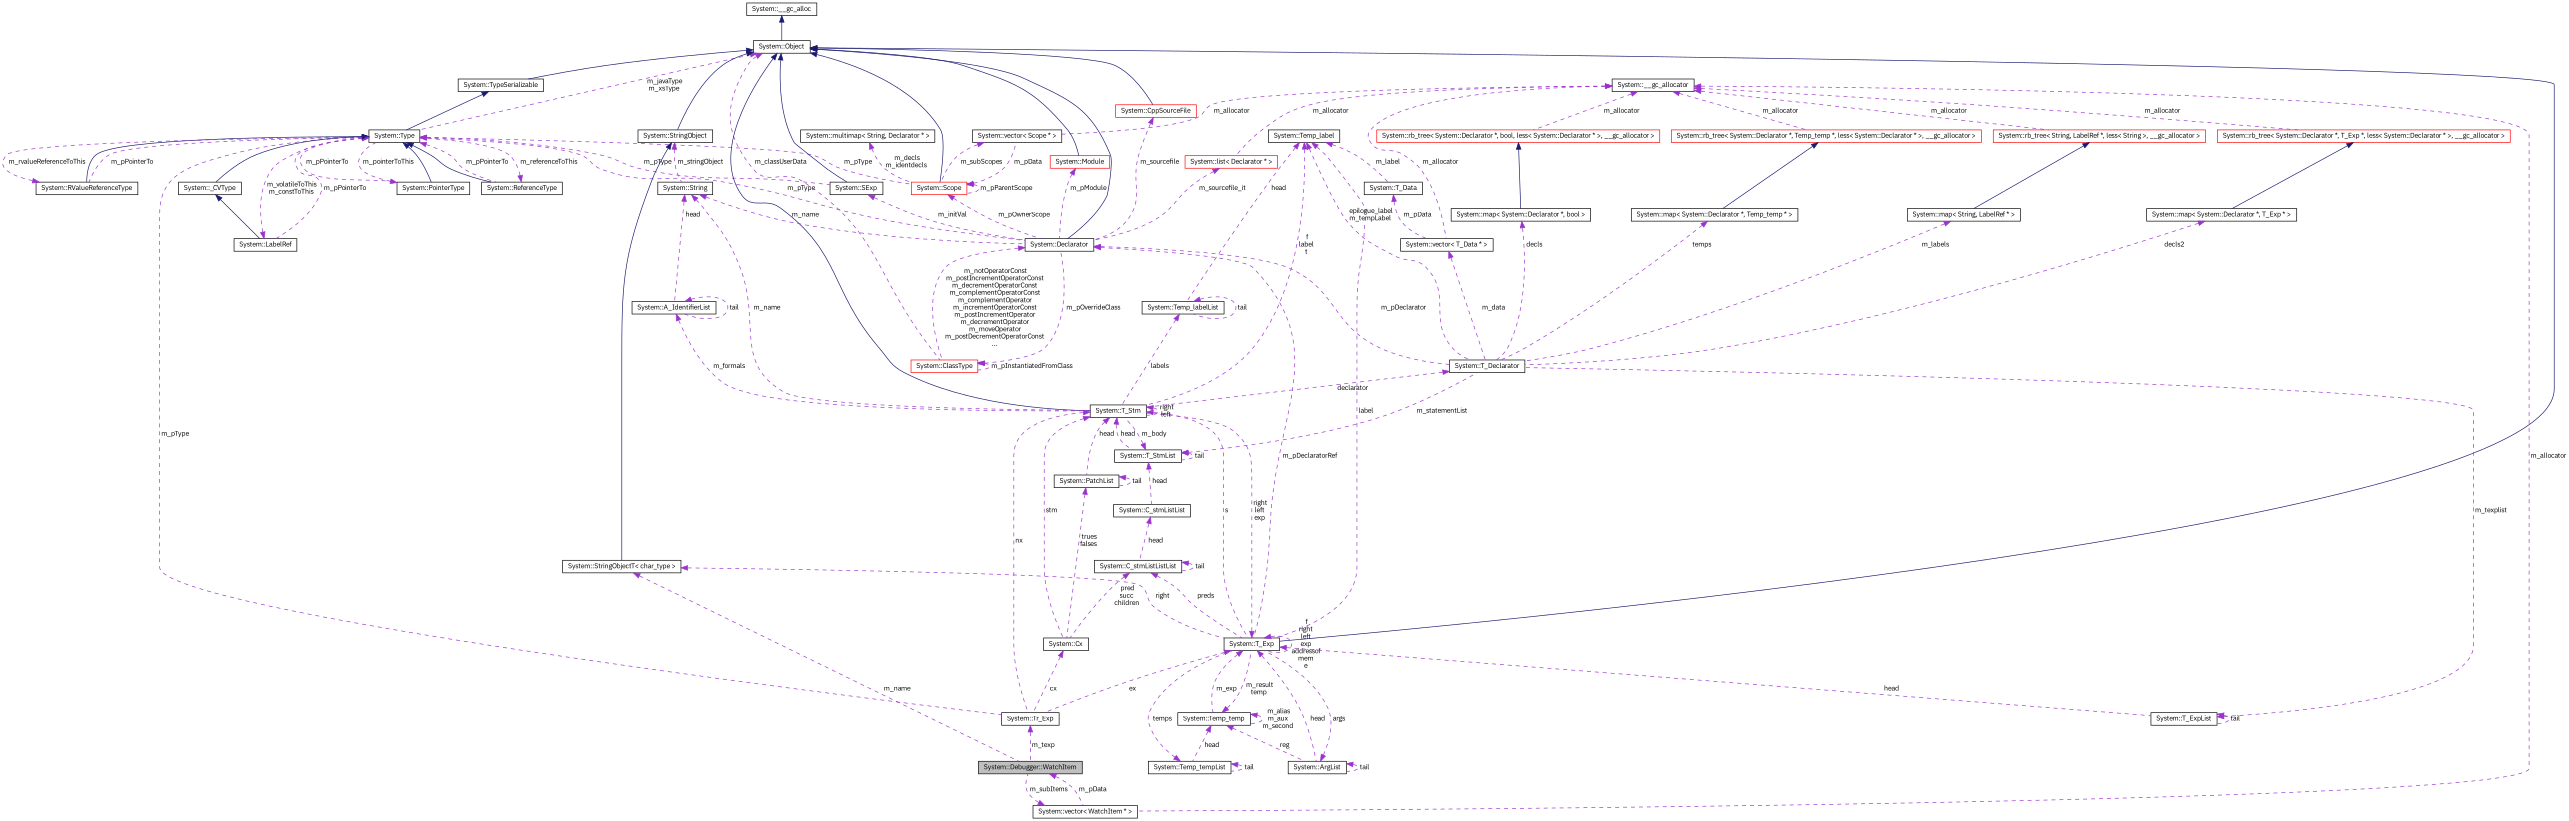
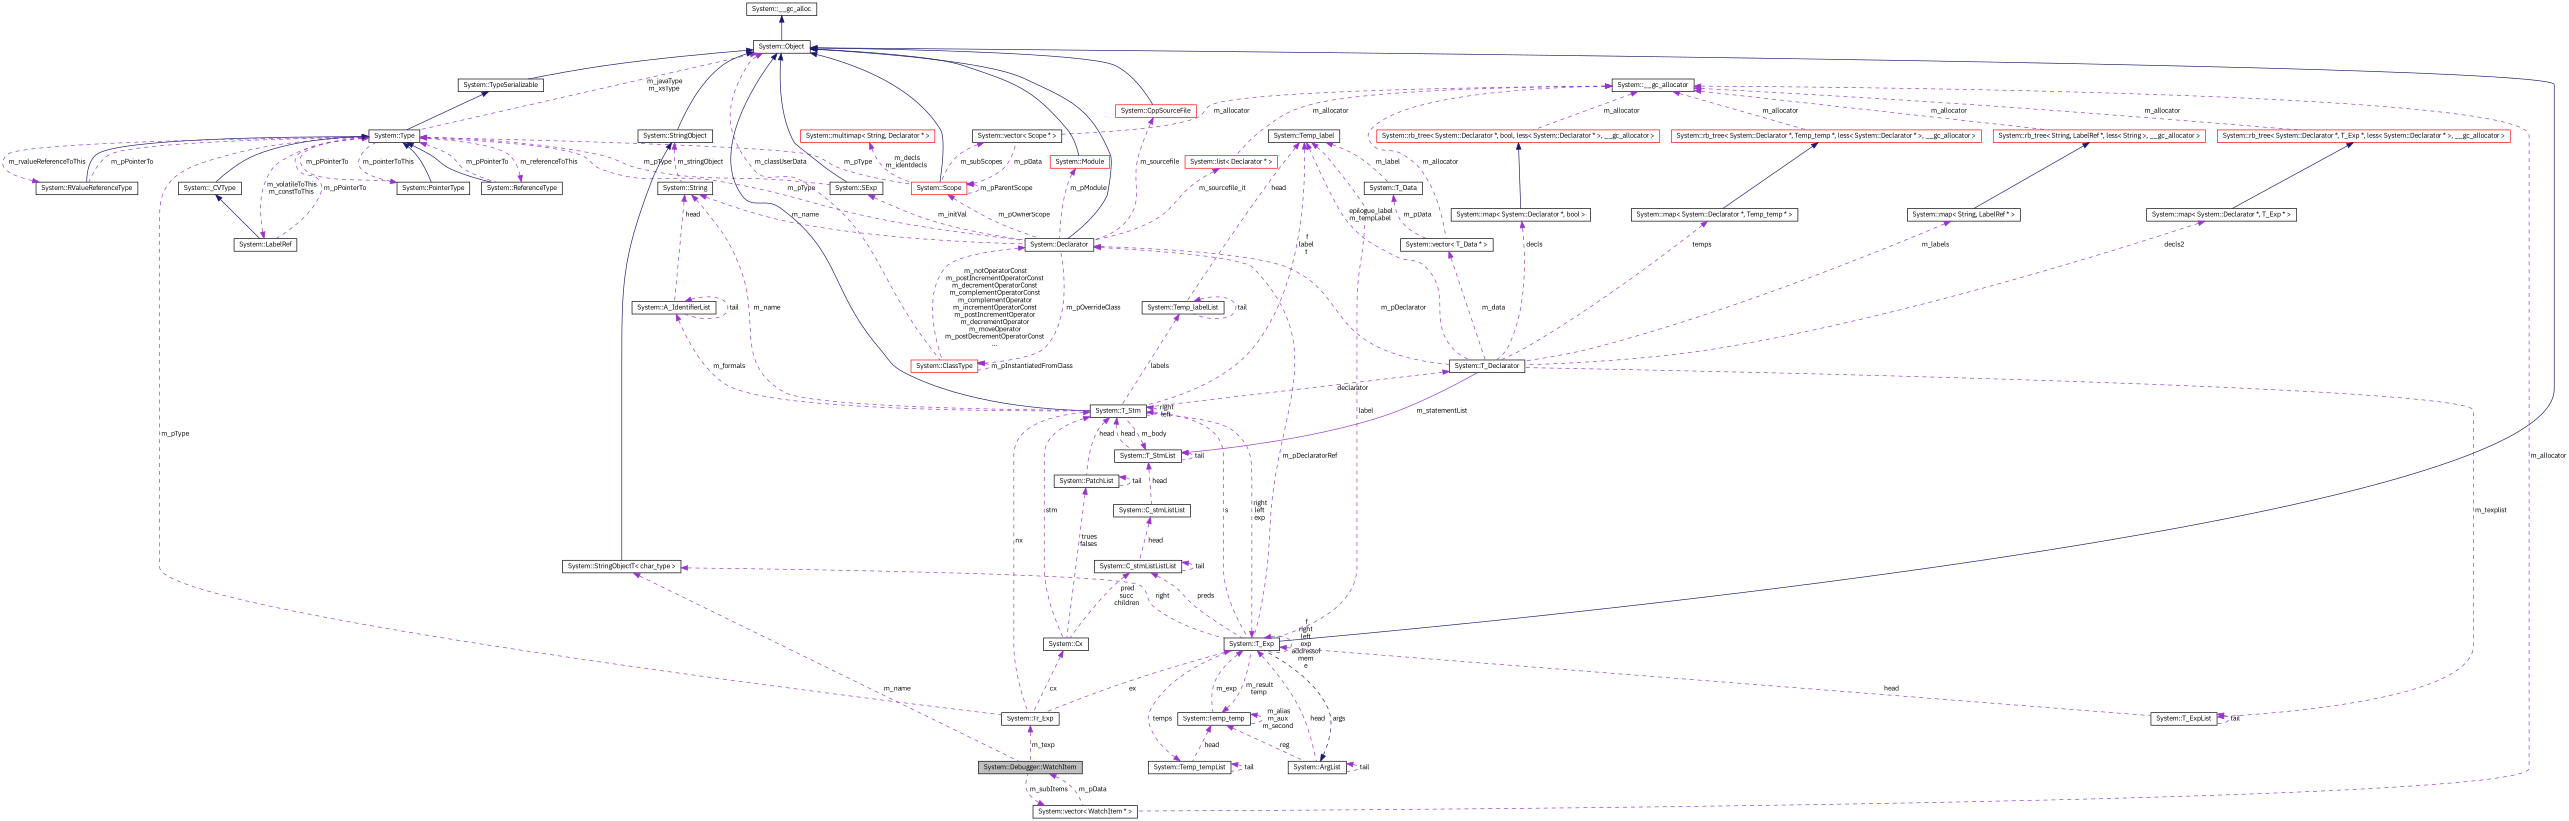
node "System::multimap< String, Declarator * >": color black -> red
edge "System::T_Declarator" -> "System::T_StmList": style dashed -> solid
edge "System::T_Exp" -> "System::ArgList": color darkorchid3 -> midnightblue
